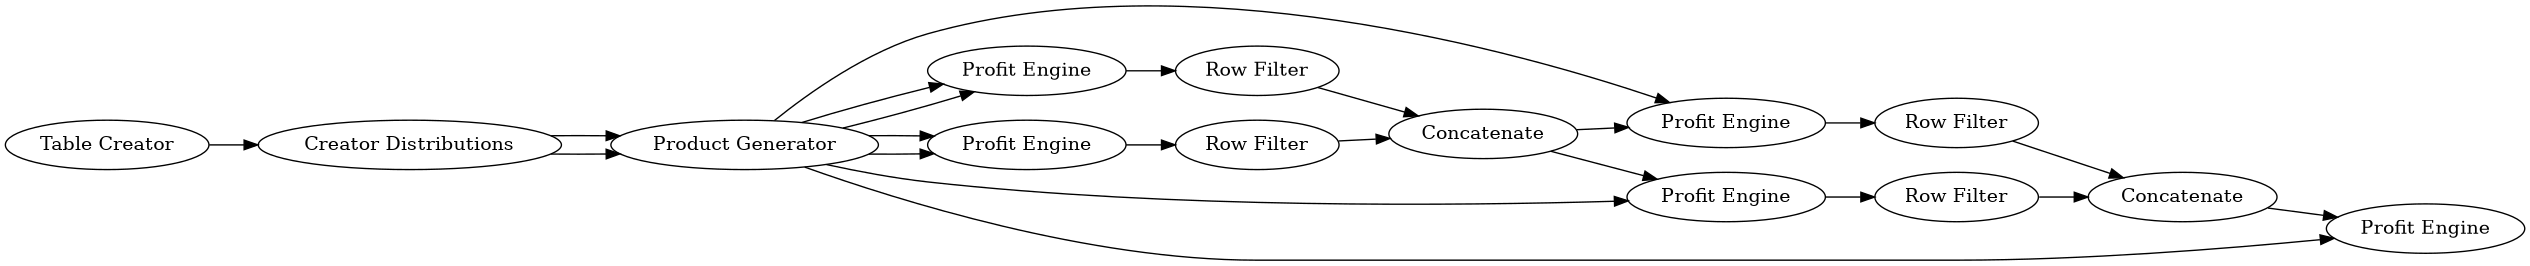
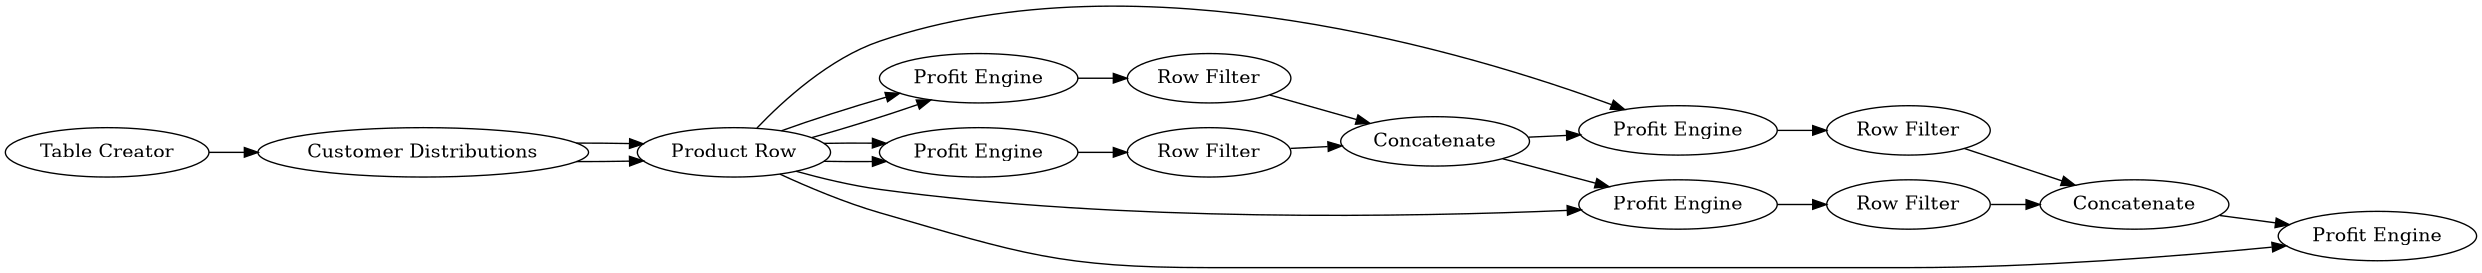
node "Creator Distributions": label "Creator Distributions" -> "Customer Distributions"
node "Product Generator": label "Product Generator" -> "Product Row"
